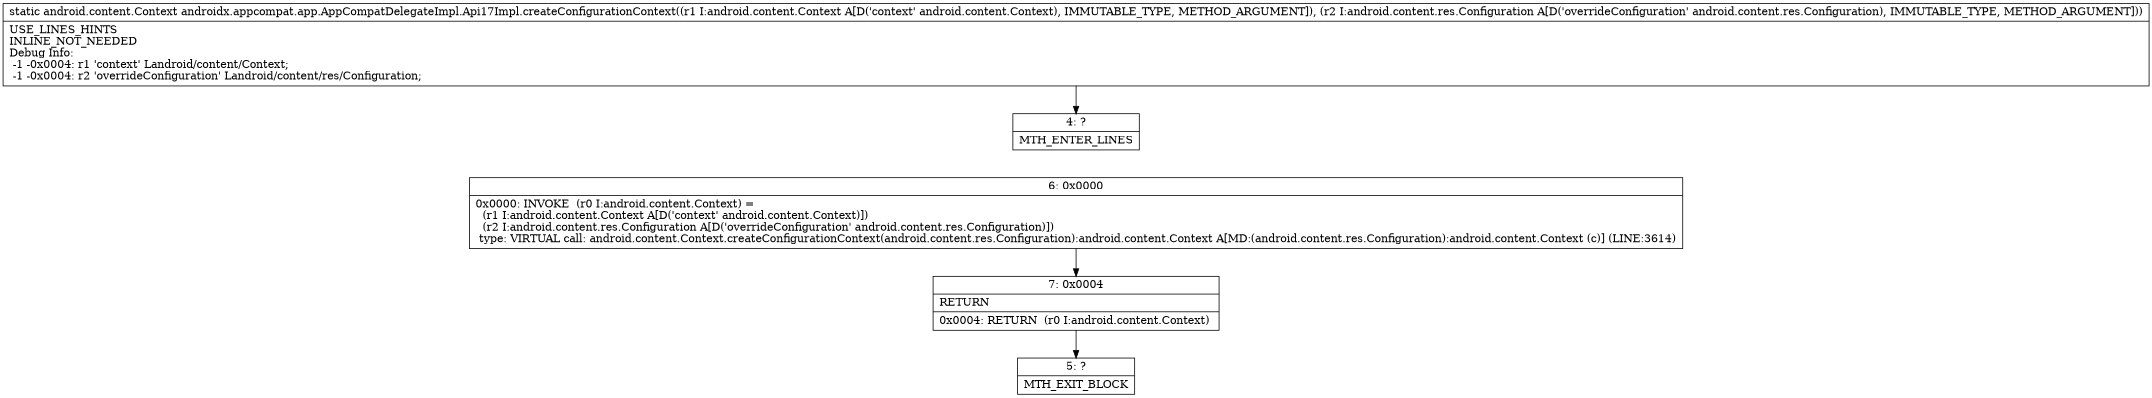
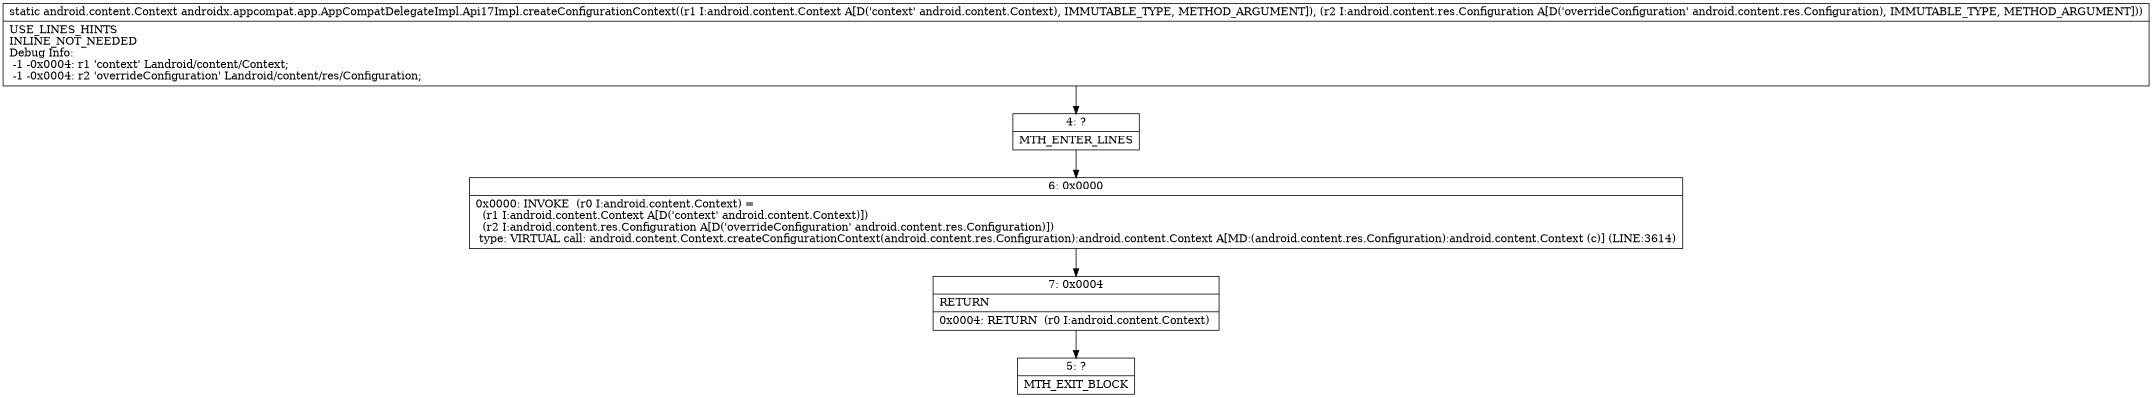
edge "4: ?" -> "6: 0x0000": added
